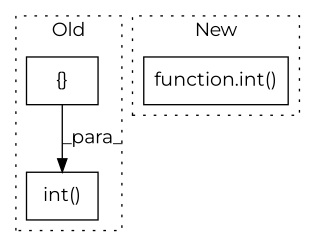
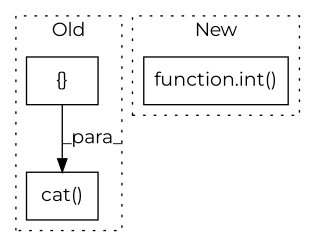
node "int()": label "int()" -> "cat()"
